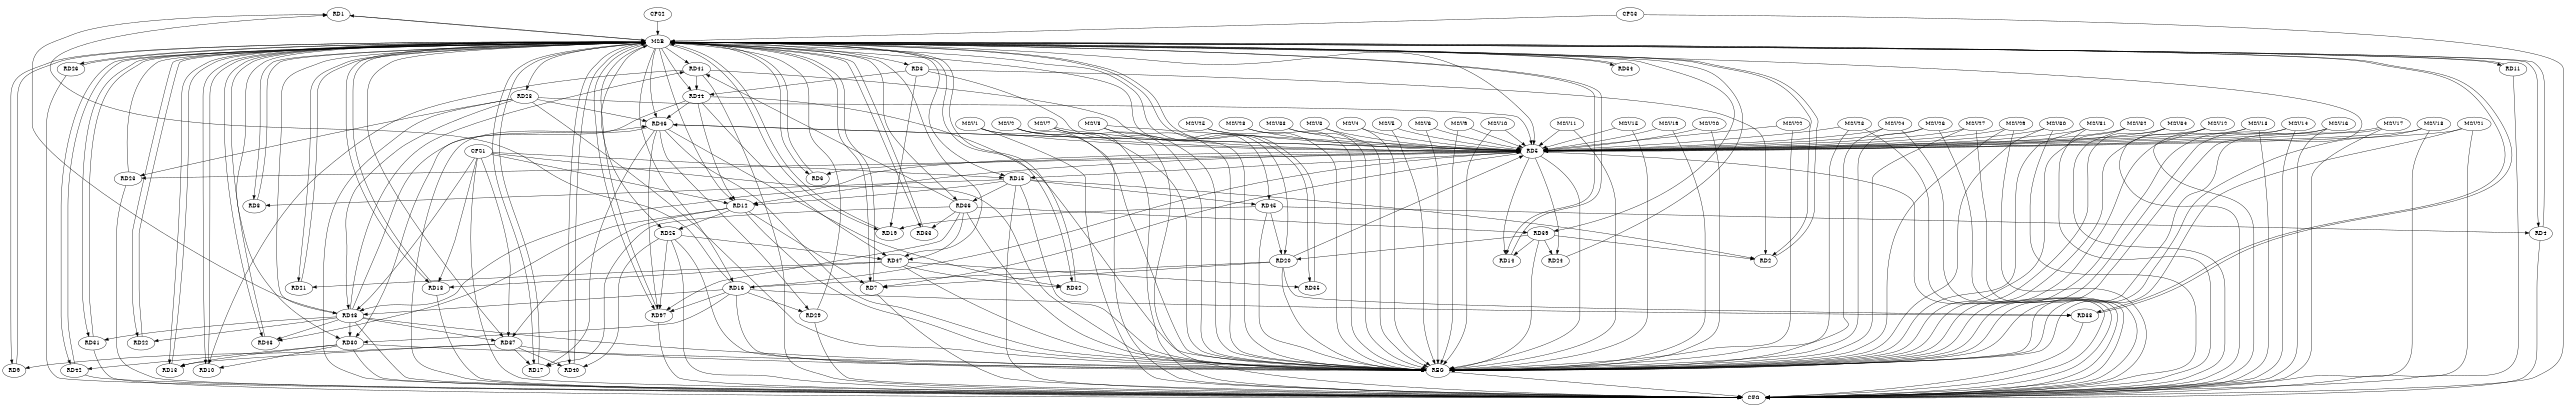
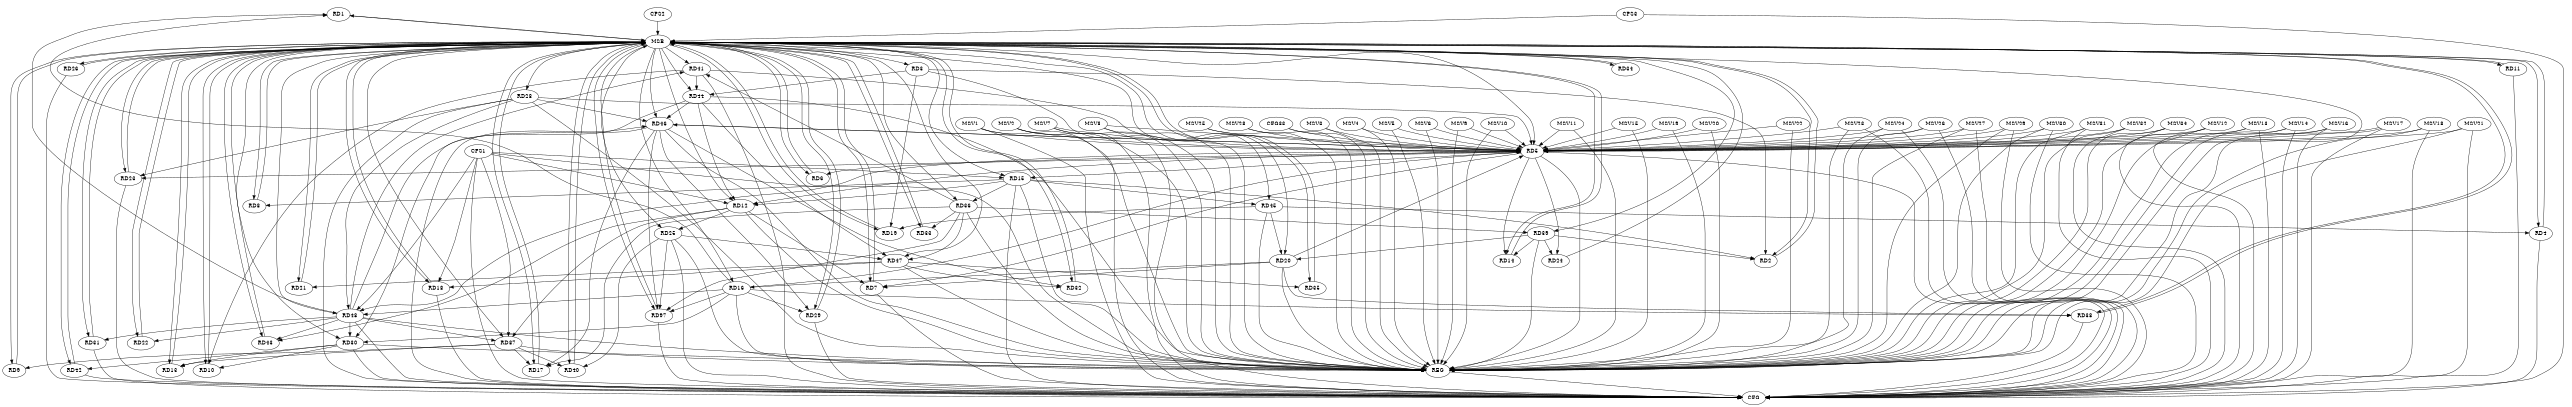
edge "MSB" -> "RD23": added
edge "MSB" -> "RD29": added
node "MSV33": label "MSV33" -> "CFG33"
